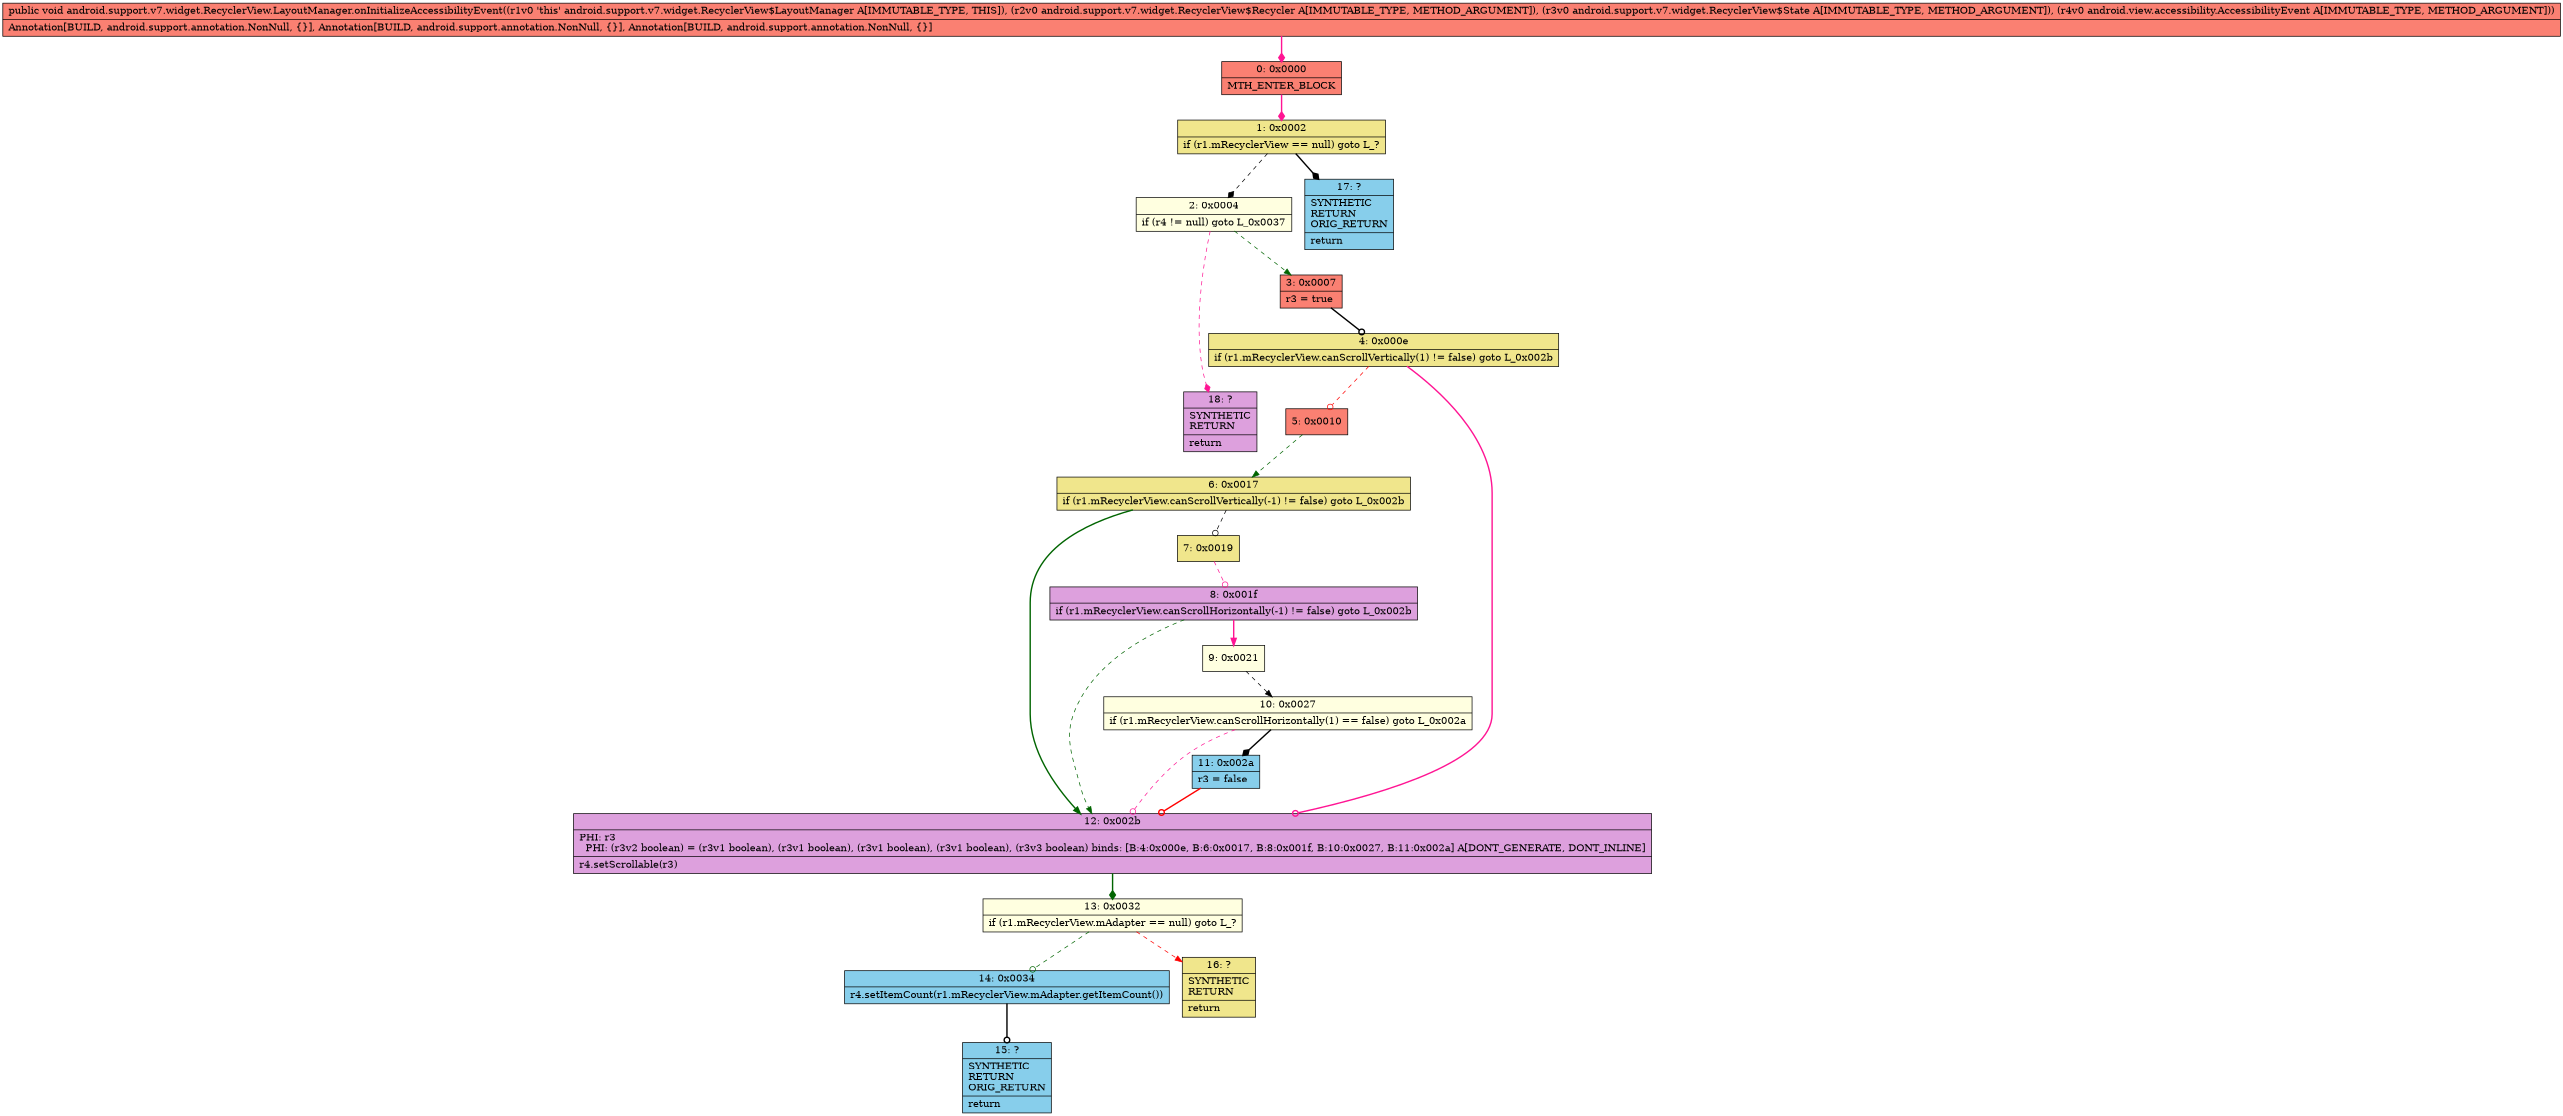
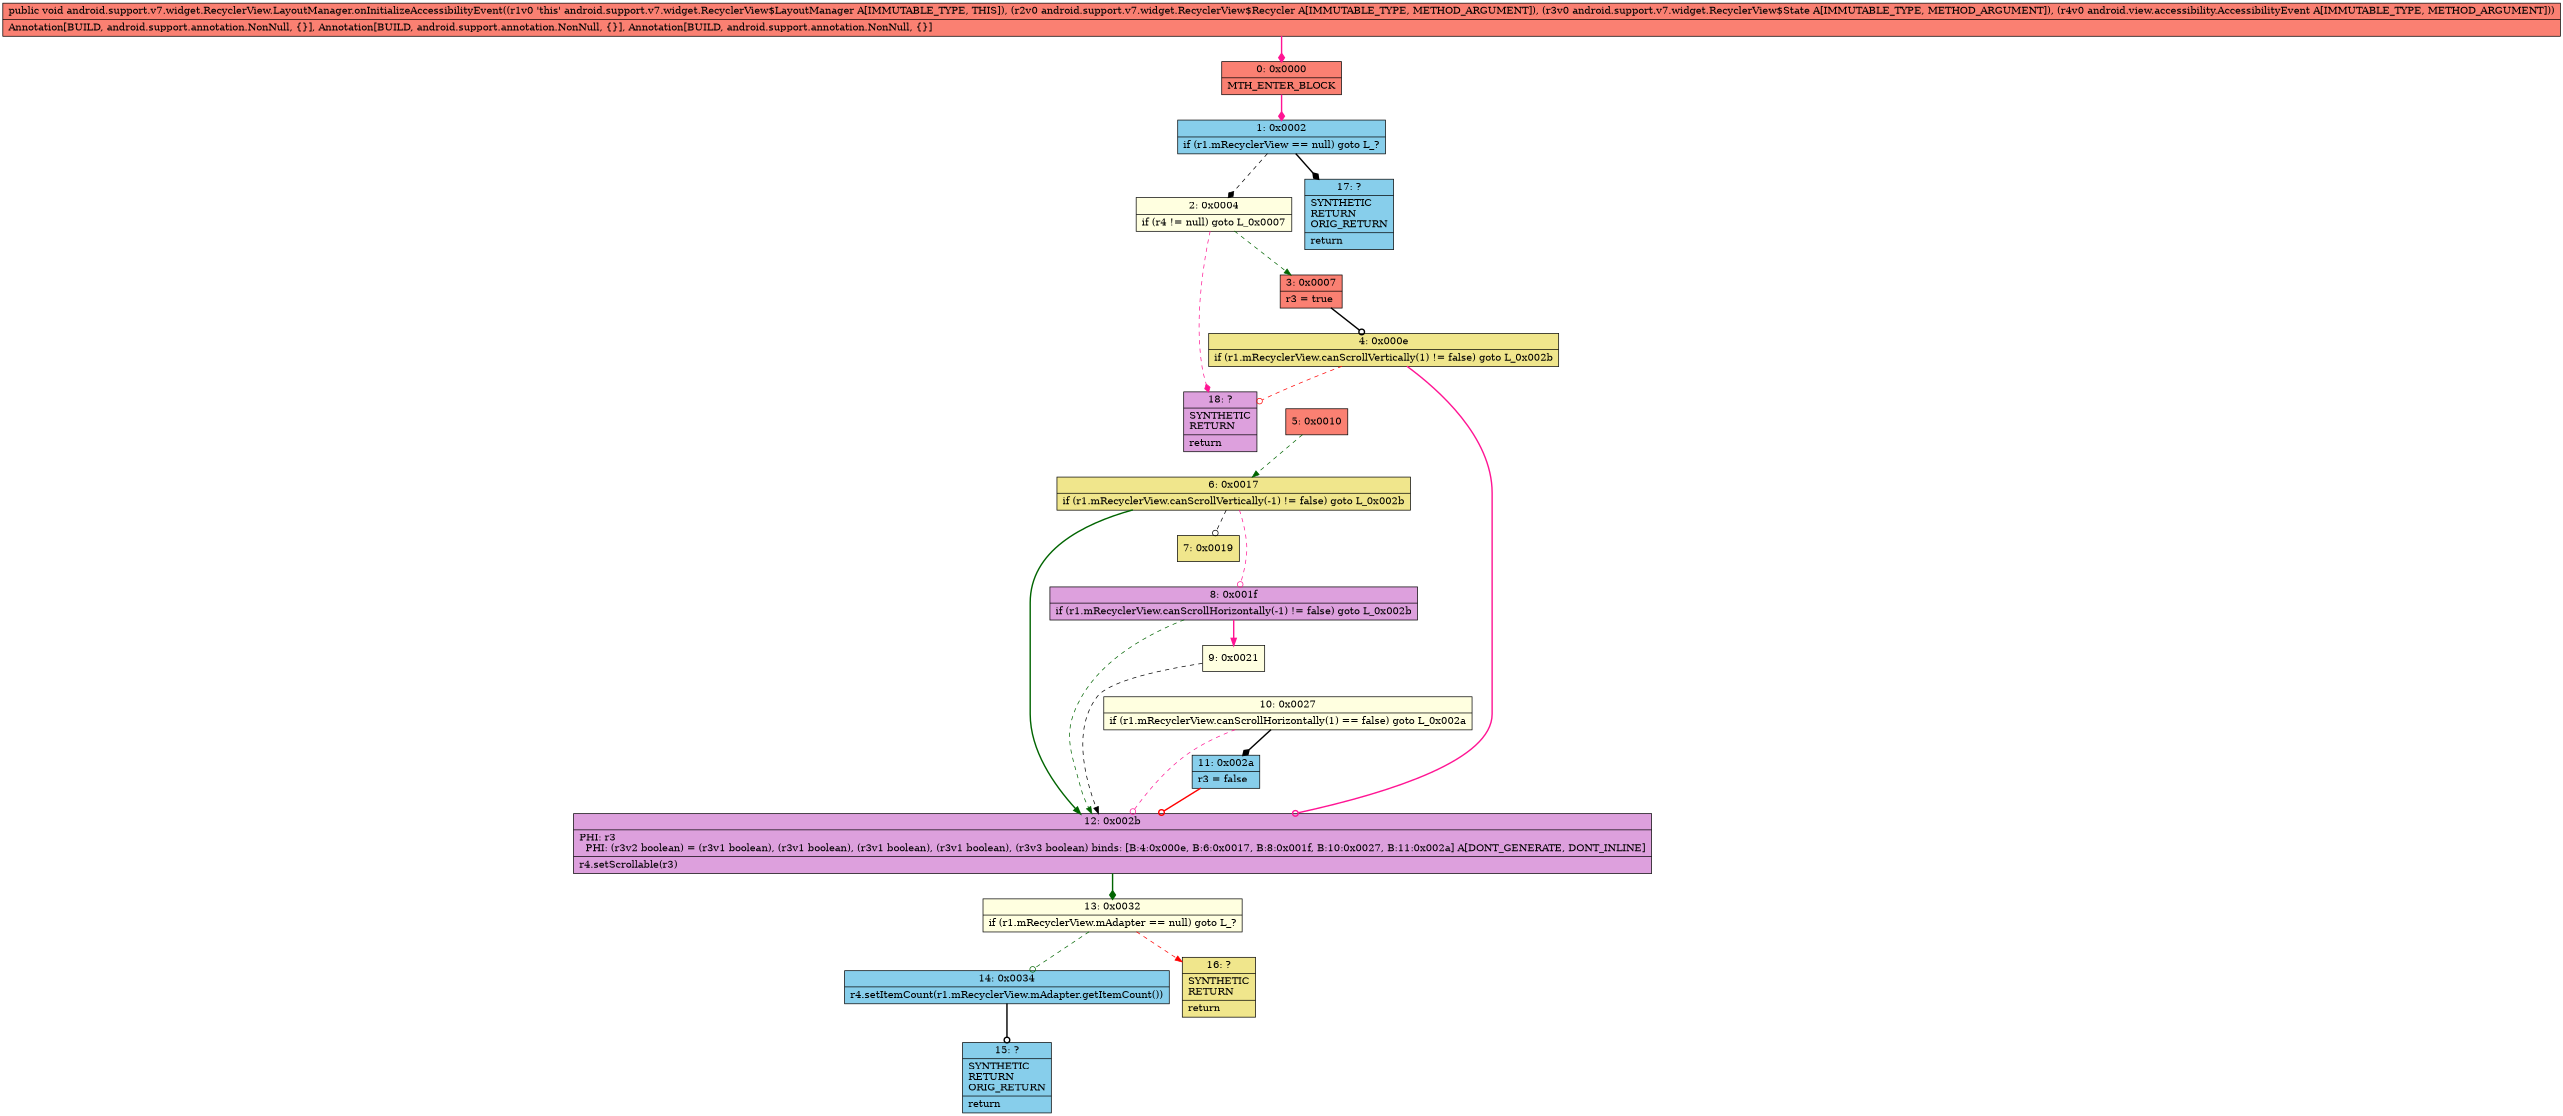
node "1: 0x0002": fillcolor khaki -> skyblue
node "2: 0x0004": text "if (r4 != null) goto L_0x0037" -> "if (r4 != null) goto L_0x0007"
edge "4: 0x000e" -> "5: 0x0010": now "4: 0x000e" -> "18: ?"
edge "7: 0x0019" -> "8: 0x001f": now "6: 0x0017" -> "8: 0x001f"
edge "9: 0x0021" -> "10: 0x0027": now "9: 0x0021" -> "12: 0x002b"
